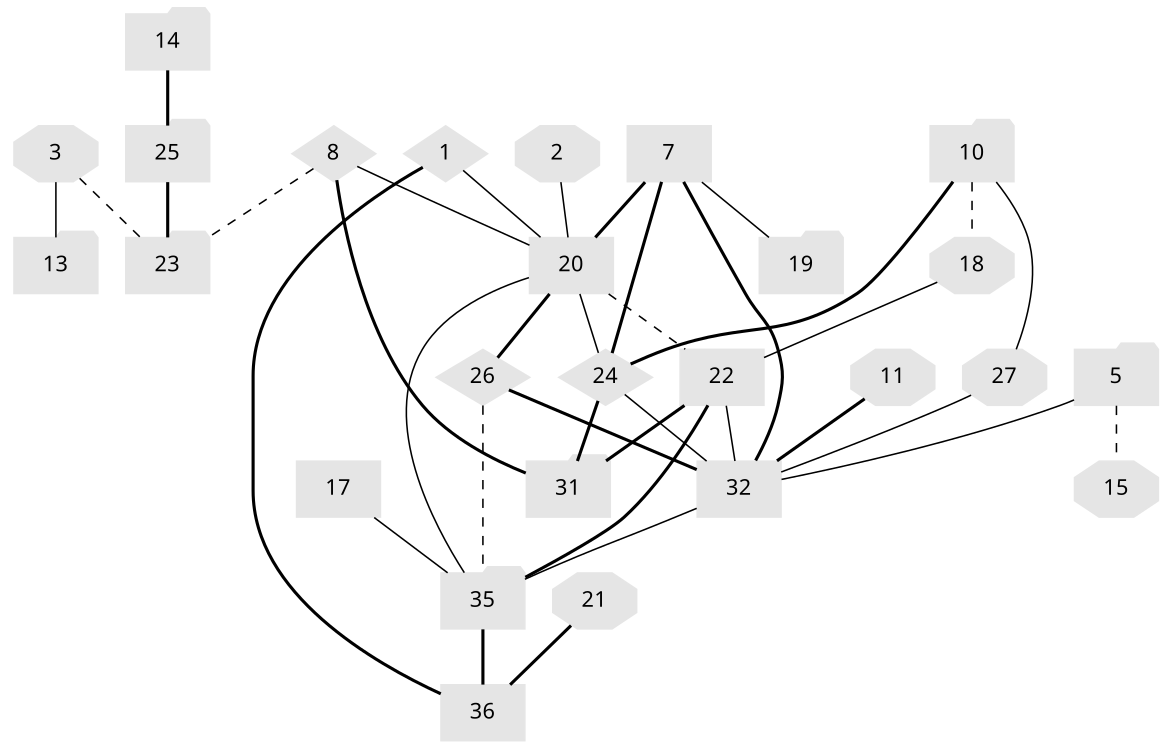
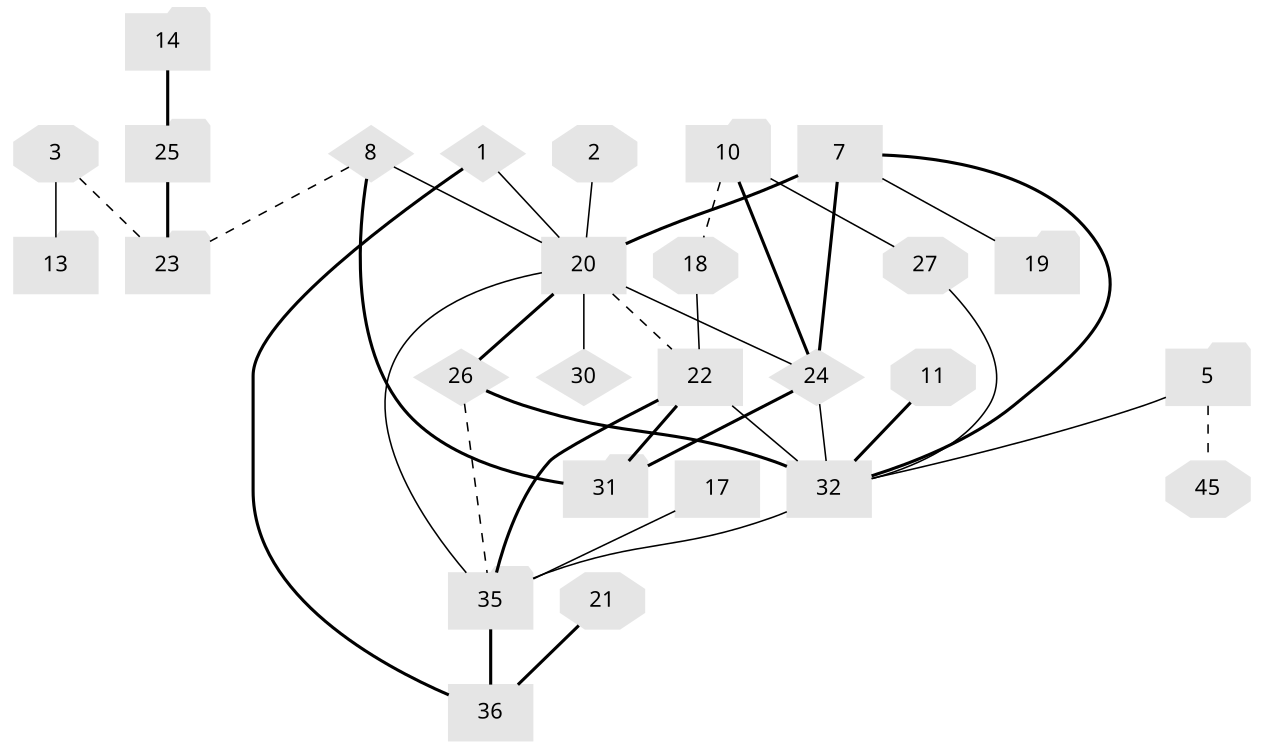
node "30": added
node "15": label "15" -> "45"
